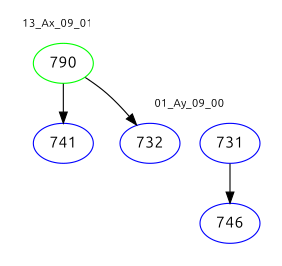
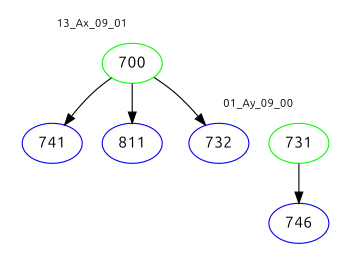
node "790": label "790" -> "700"
node "811": added
node "731": color blue -> green
